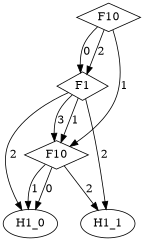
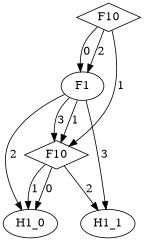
node "F1": shape diamond -> ellipse
edge "F1" -> "H1_1": label "2" -> "3"
